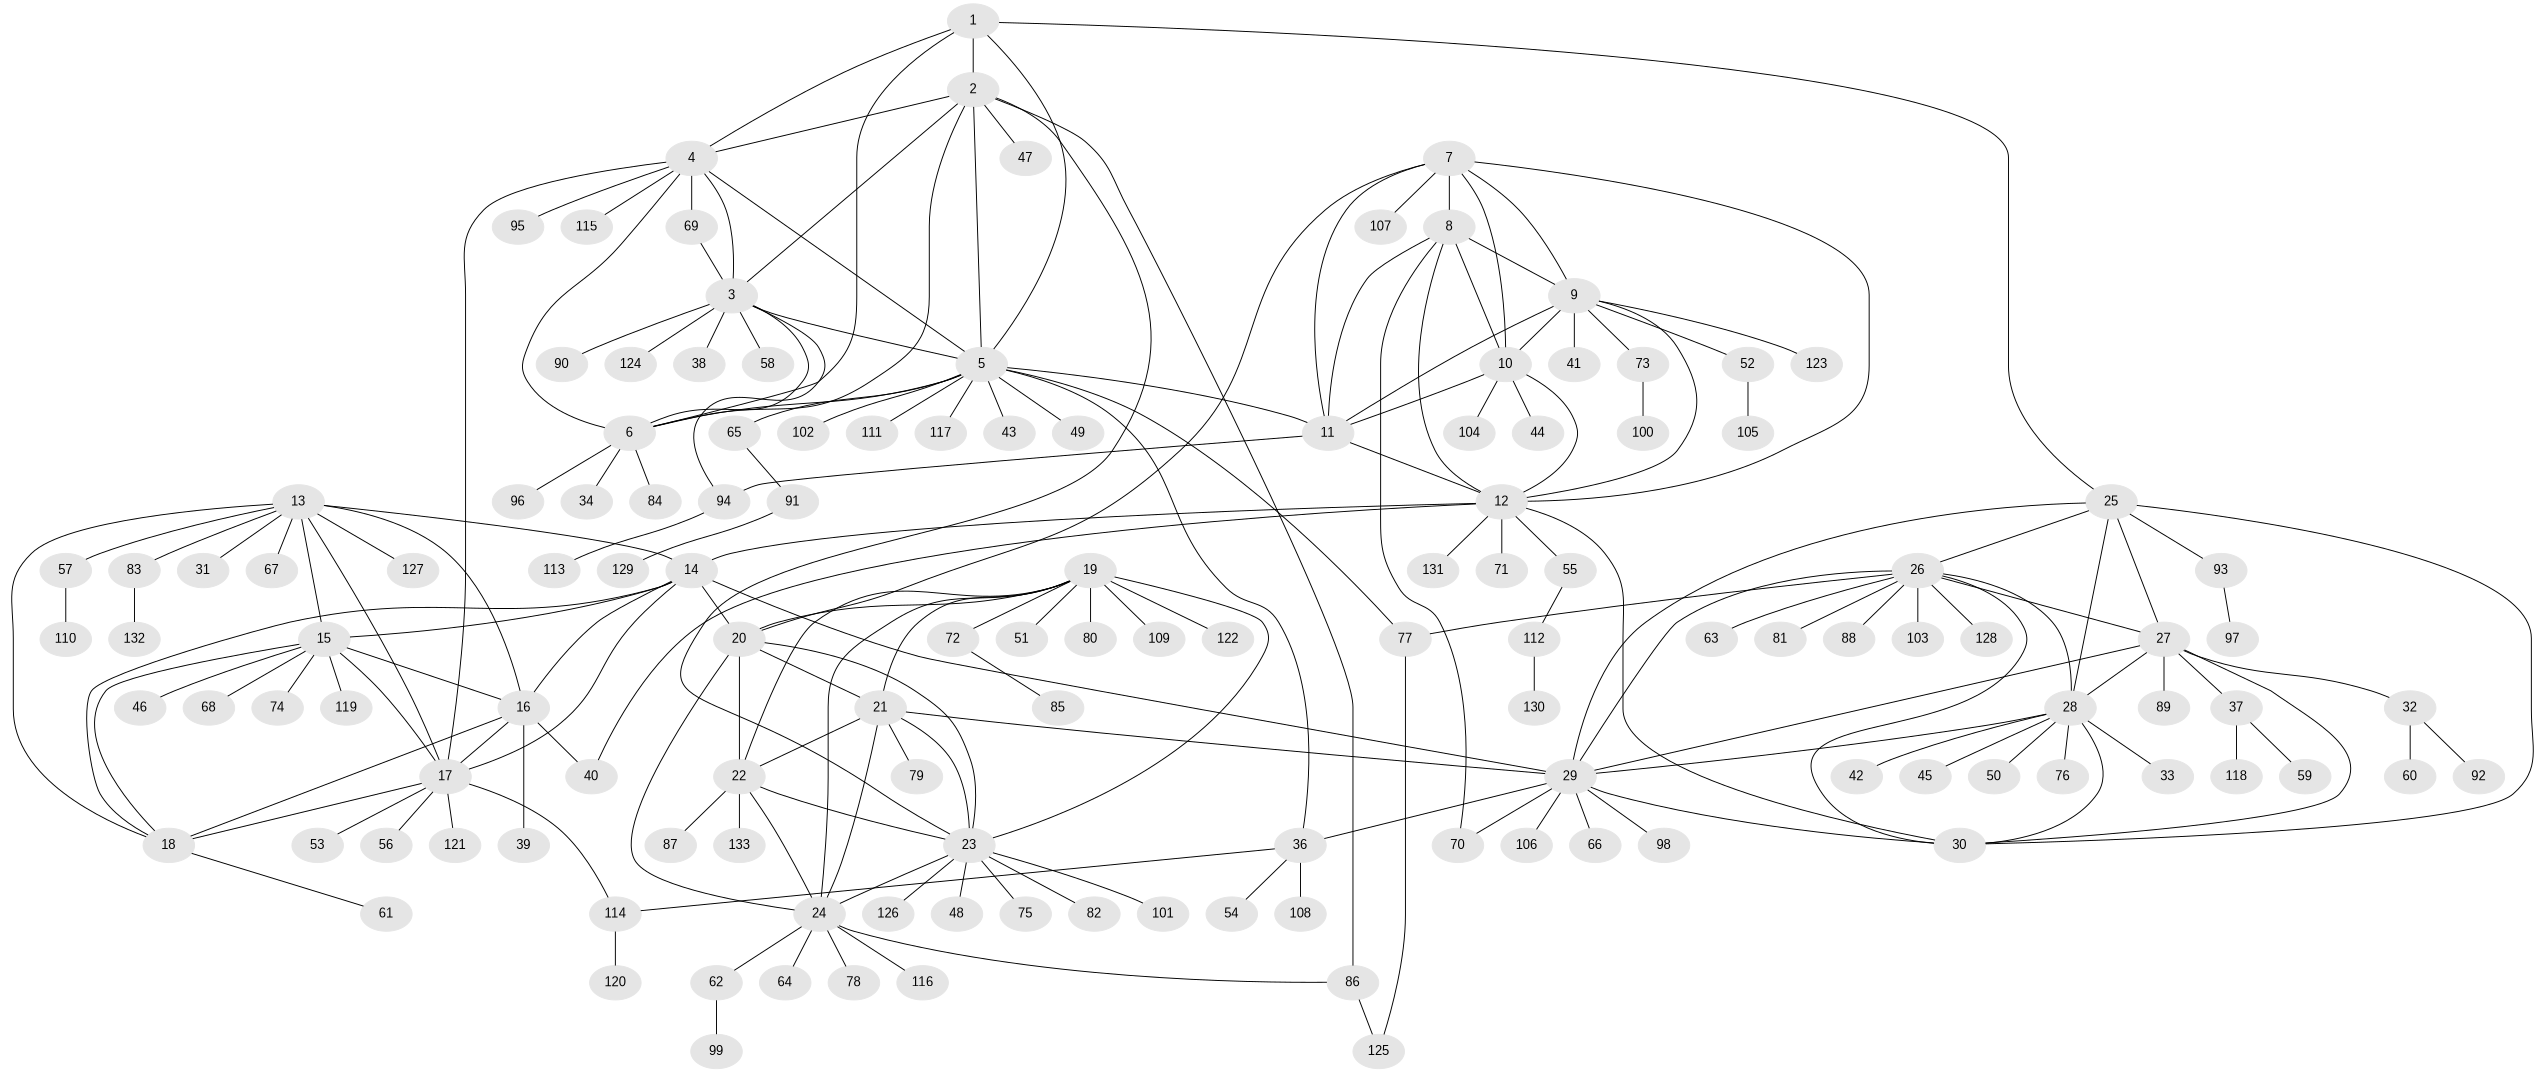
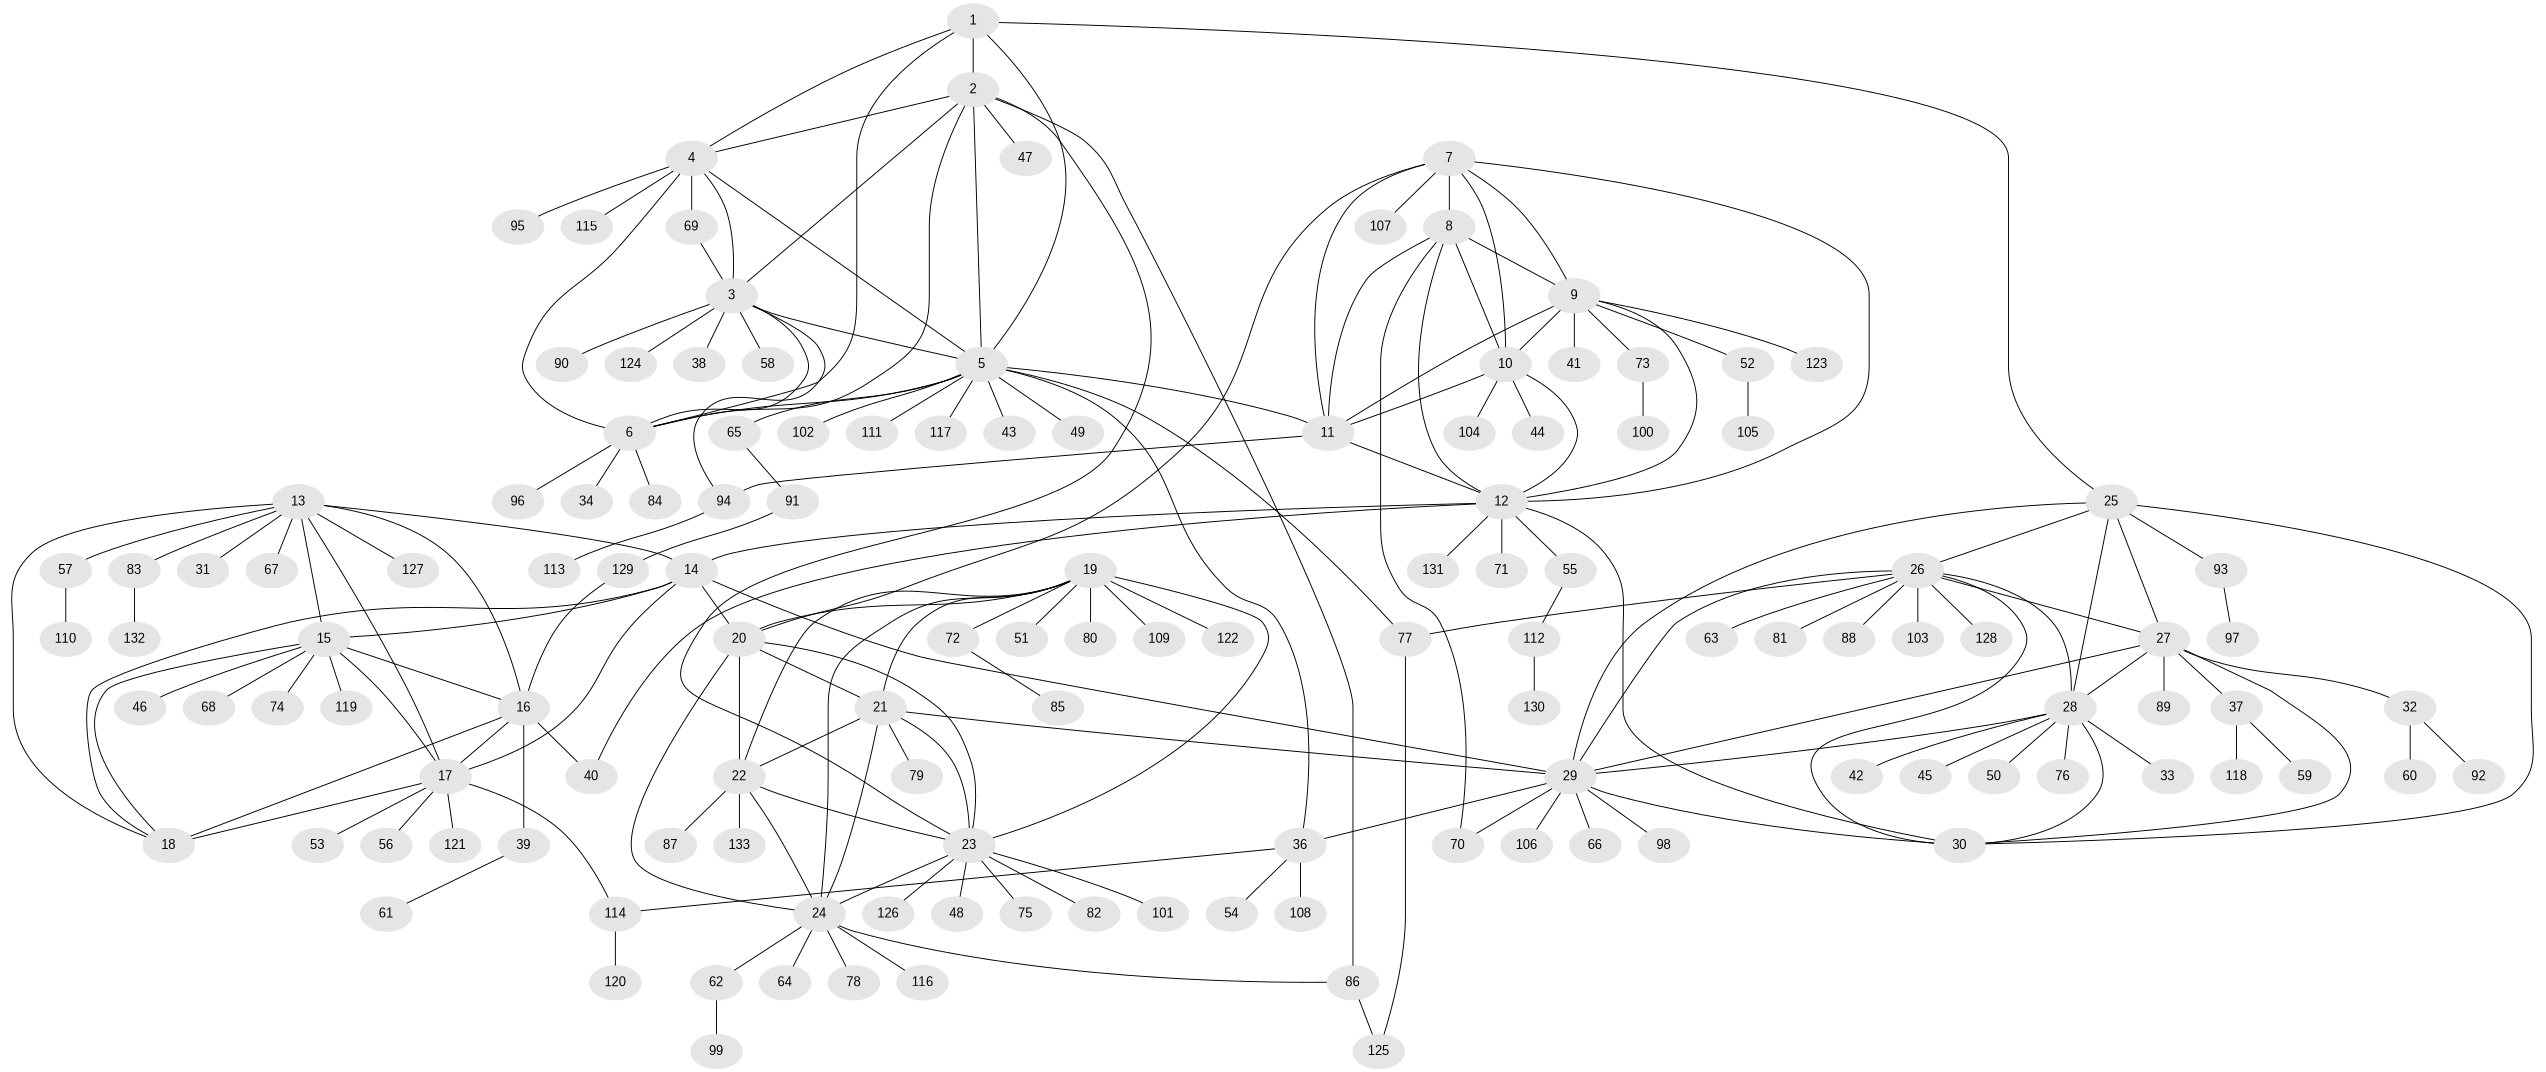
edge "4" -- "17": removed
edge "14" -- "16": now "129" -- "16"
edge "18" -- "61": now "39" -- "61"
